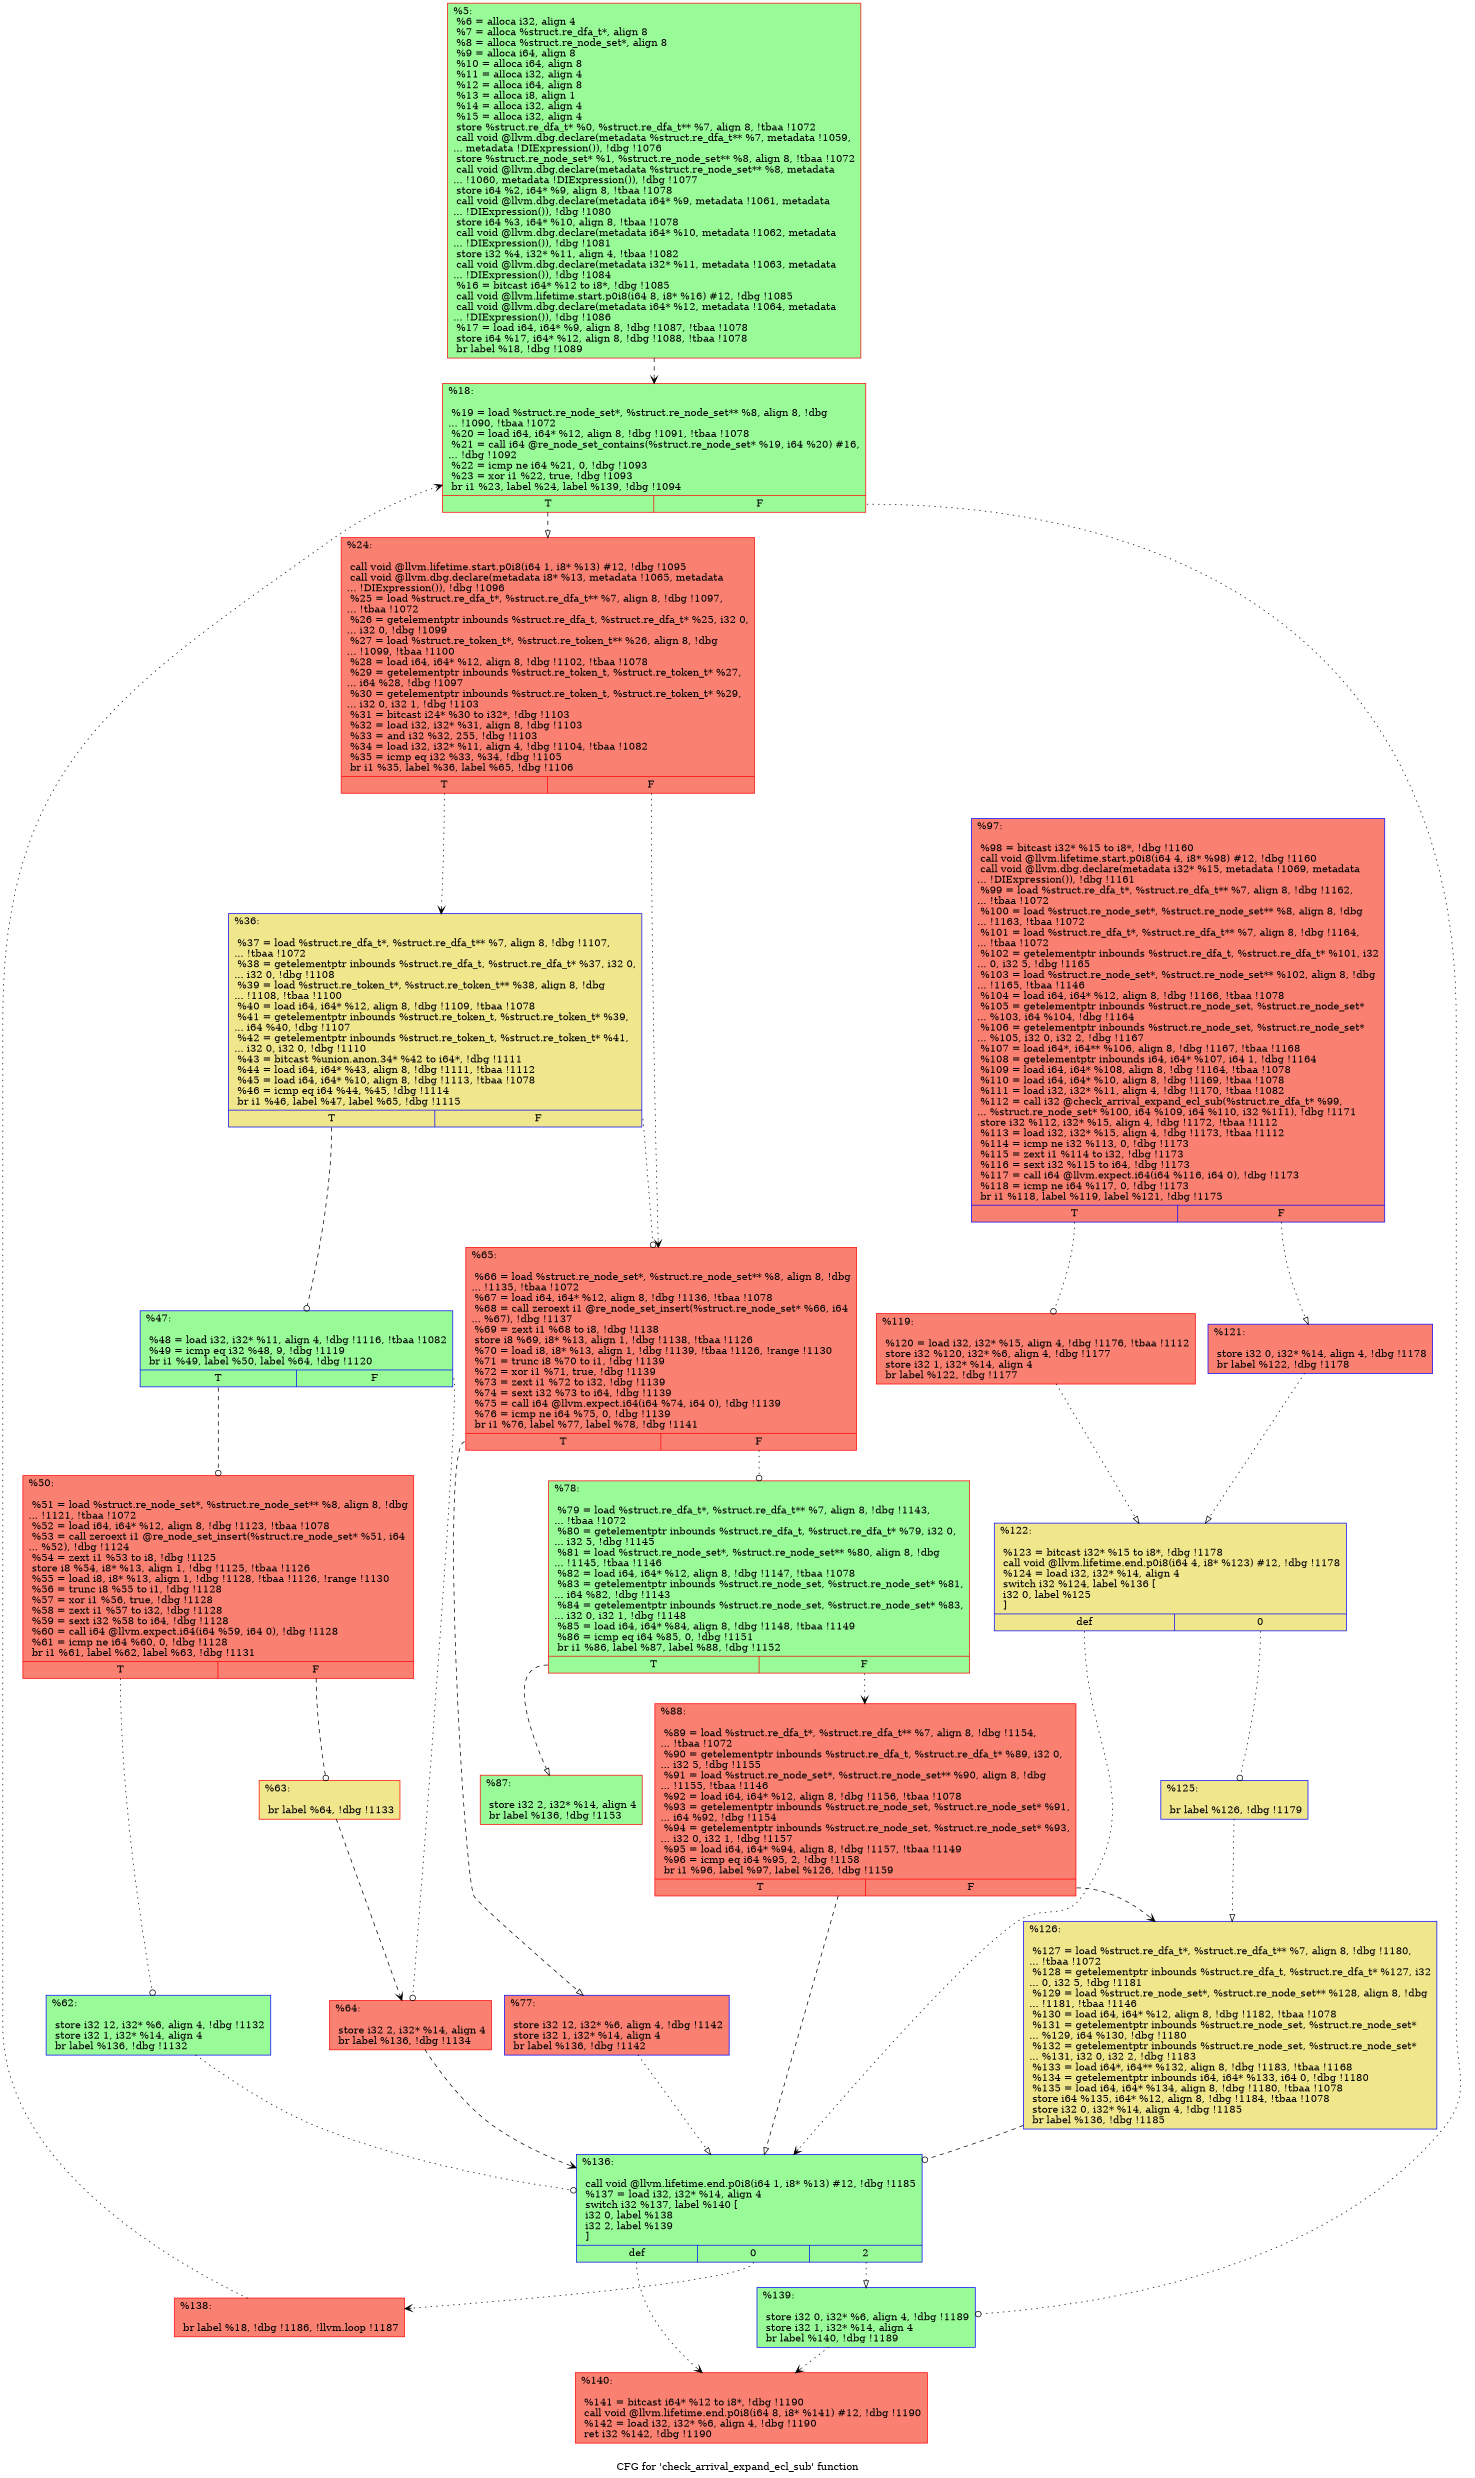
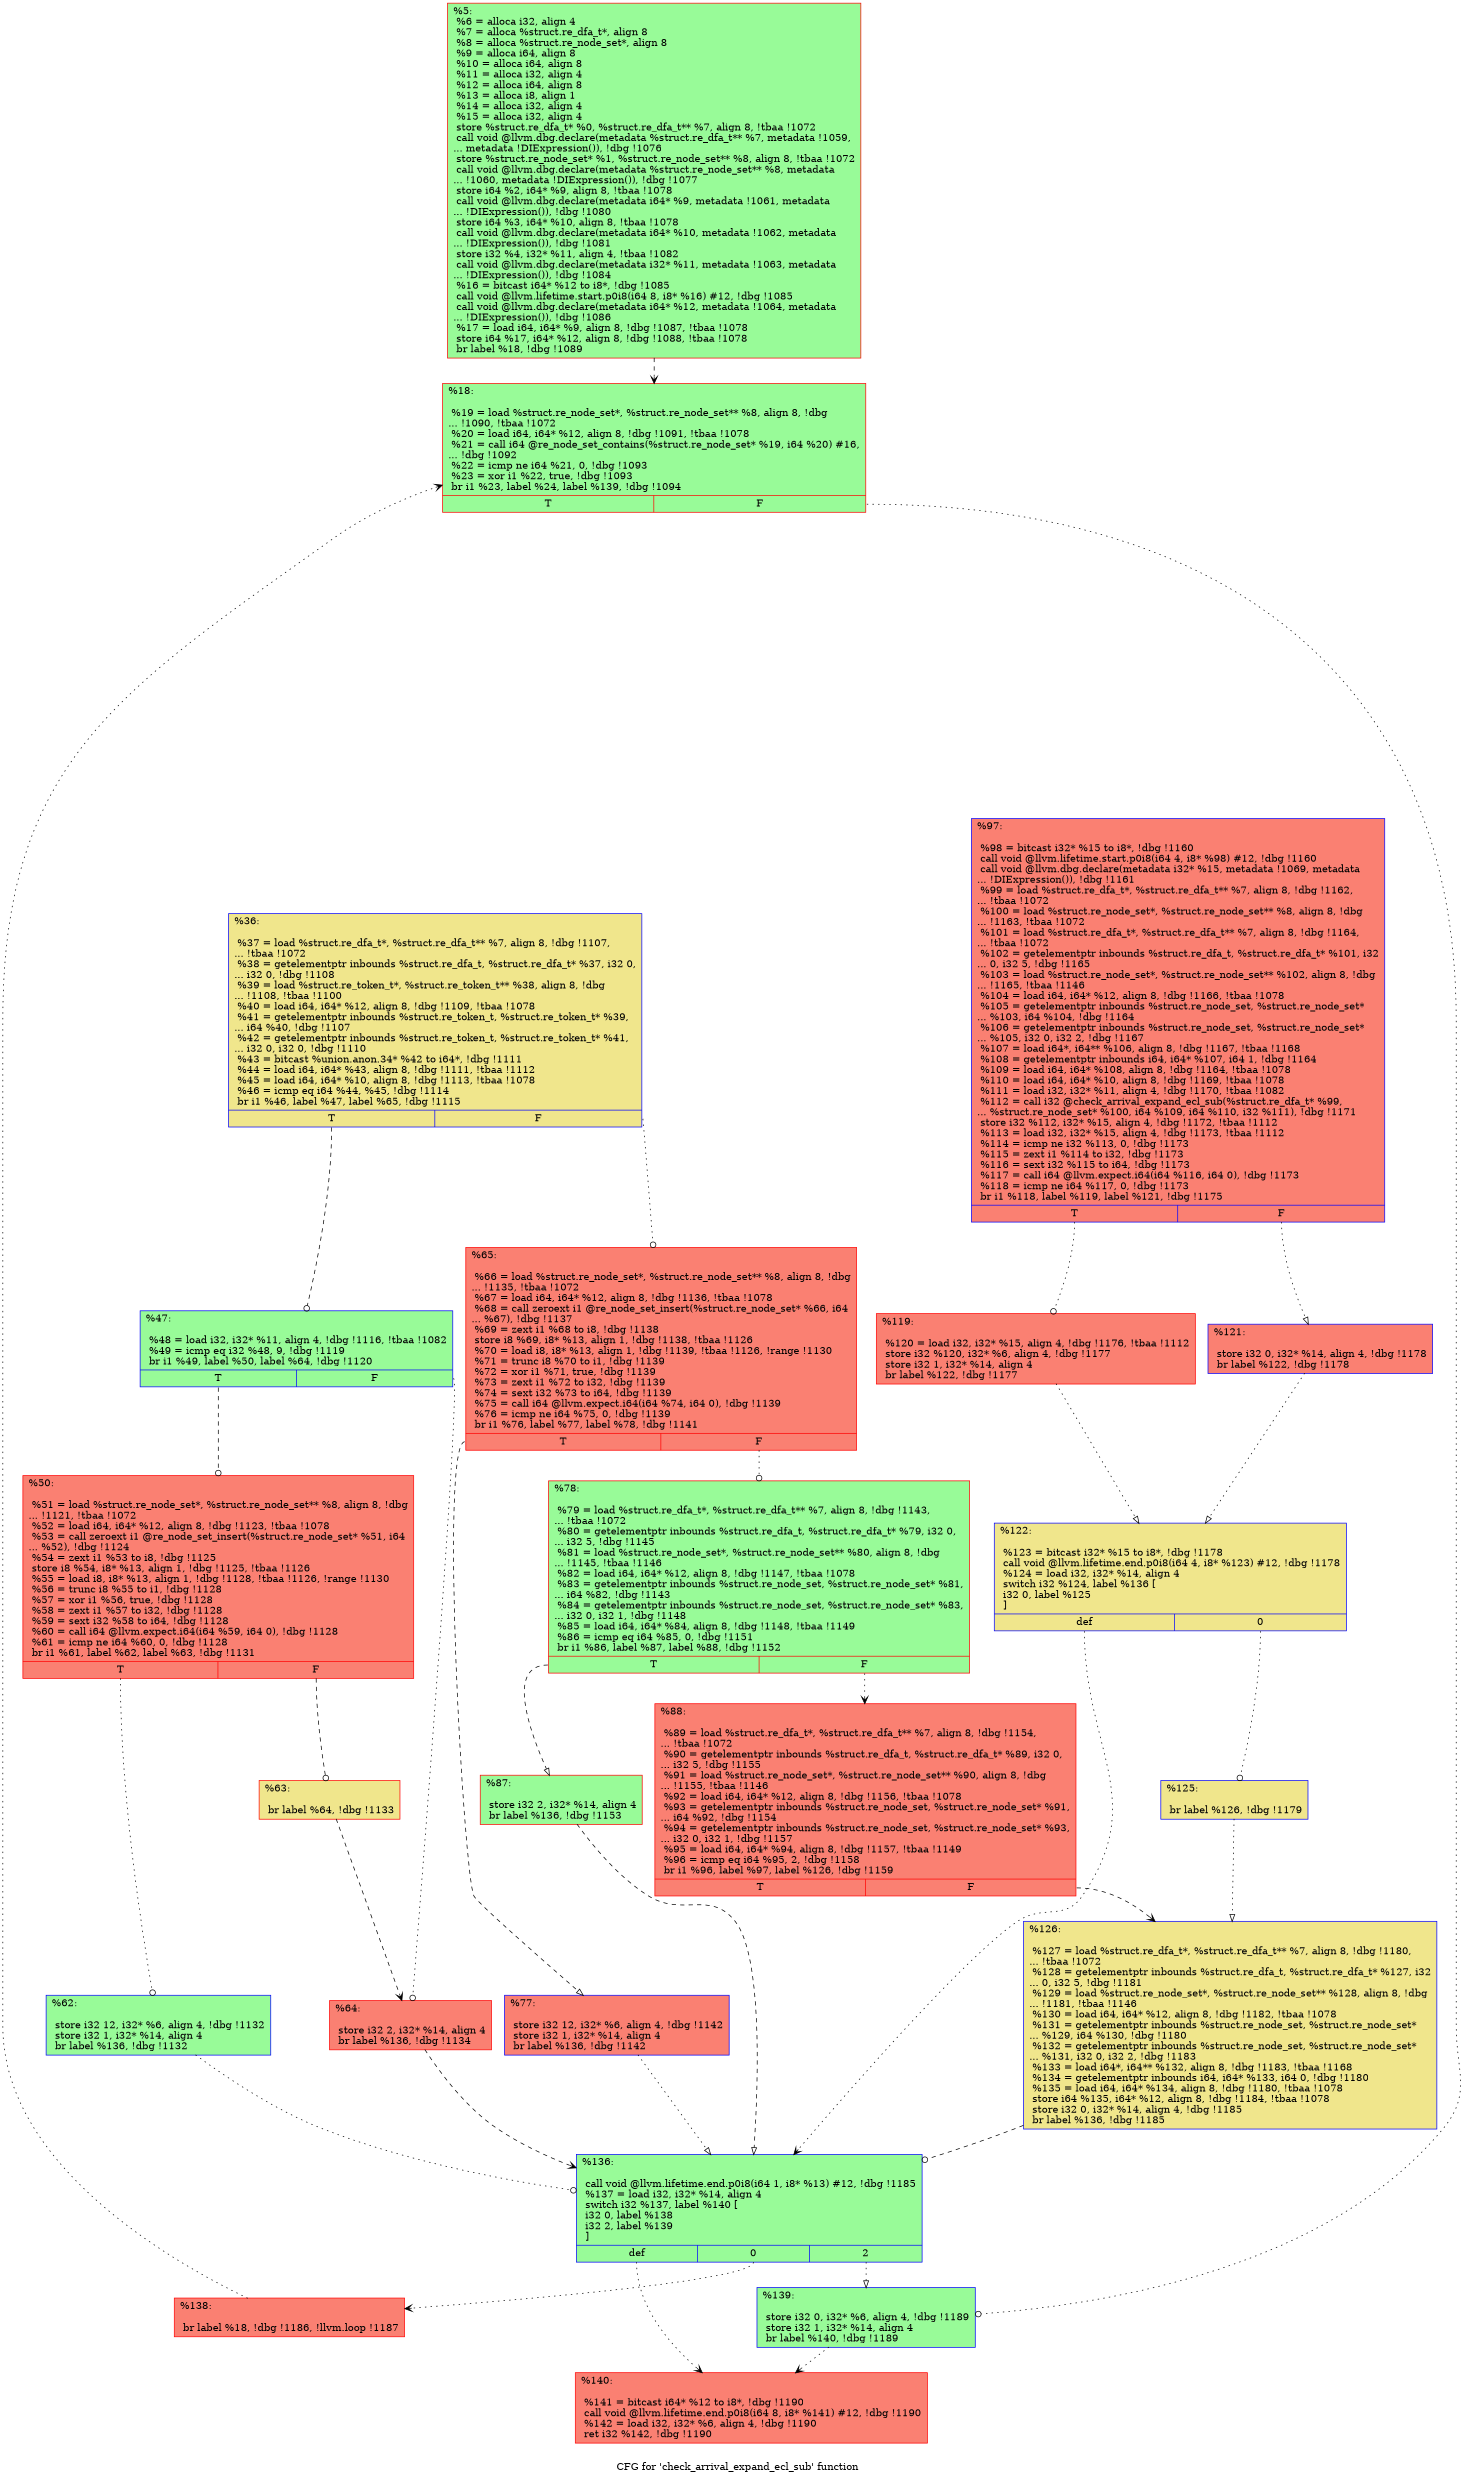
node "%24:": removed
edge "%88:" -> "%136:": now "%87:" -> "%136:"
